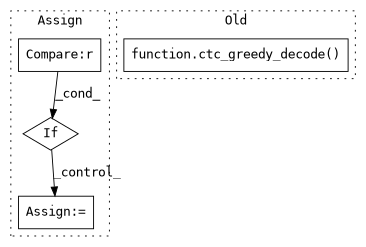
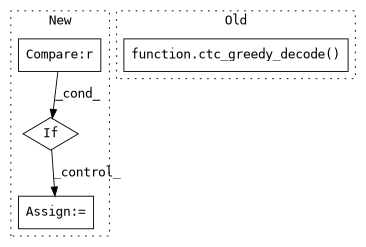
cluster "Assign": label "Assign" -> "New"
